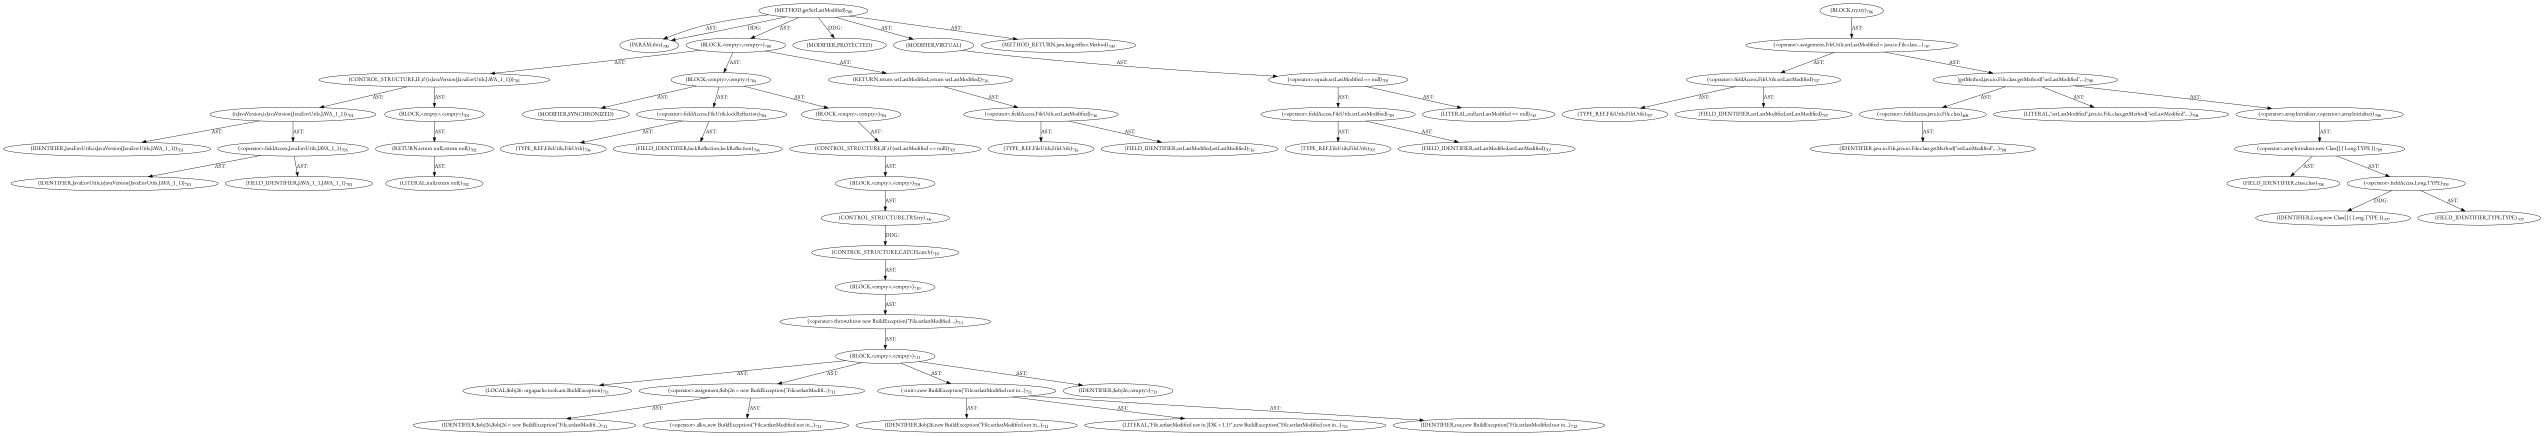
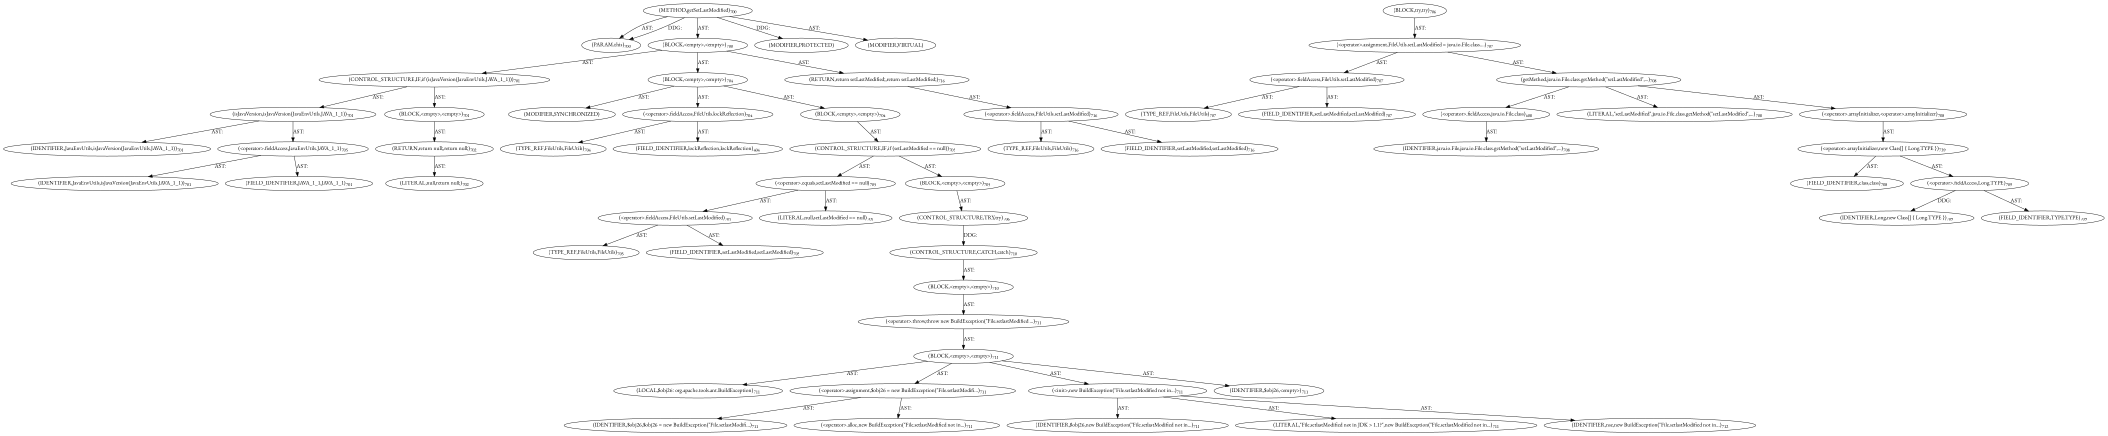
node "(METHOD_RETURN,java.lang.reflect.Method)": removed
edge "(MODIFIER,VIRTUAL)" -> "(<operator>.equals,setLastModified == null)": now "(CONTROL_STRUCTURE,IF,if (setLastModified == null))" -> "(<operator>.equals,setLastModified == null)"
node "(LITERAL,null,setLastModified == null)": text "745" -> "705"
node "(FIELD_IDENTIFIER,lockReflection,lockReflection)": text "704" -> "404"
node "(<operator>.arrayInitializer,new Class[] { Long.TYPE })": text "709" -> "739"
